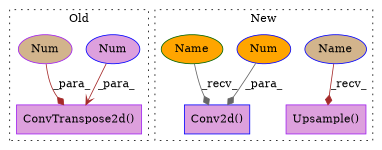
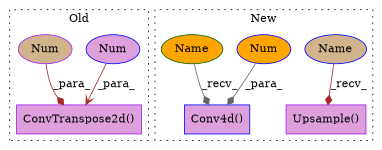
node "Conv2d()": label "Conv2d()" -> "Conv4d()"
